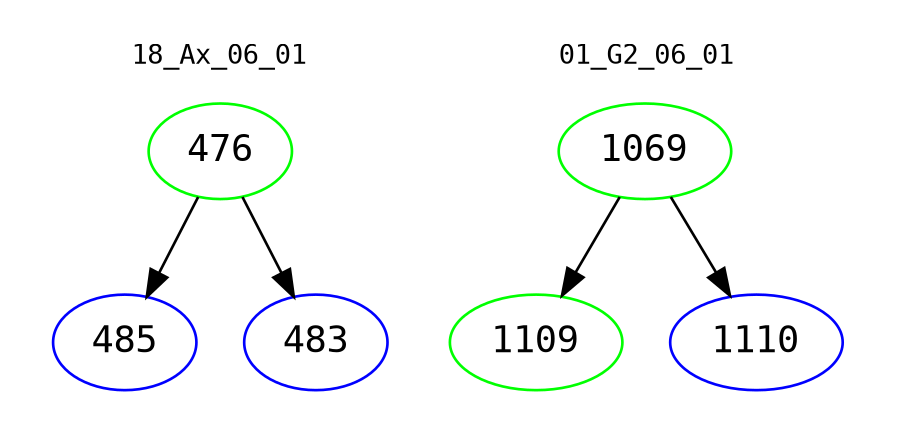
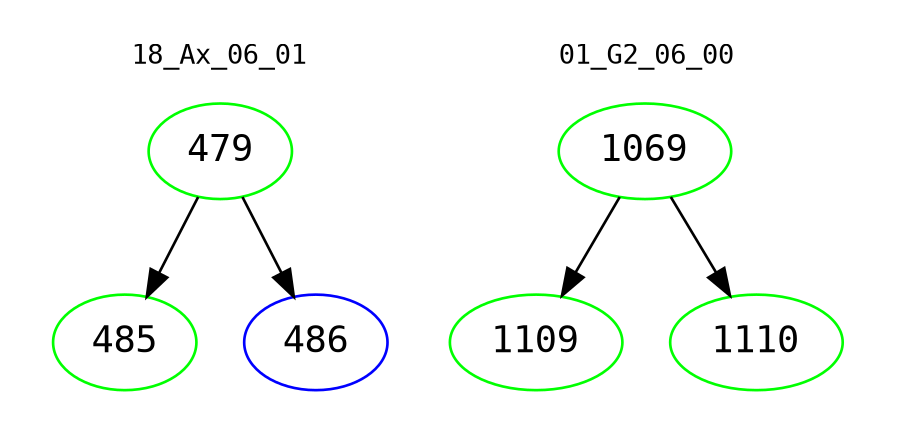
cluster "01_G2_06_01": label "01_G2_06_01" -> "01_G2_06_00"
node "476": label "476" -> "479"
node "485": color blue -> green
node "483": label "483" -> "486"
node "1110": color blue -> green
